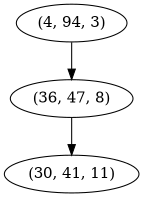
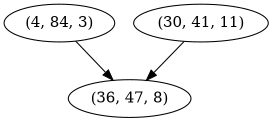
node "(4, 94, 3)": label "(4, 94, 3)" -> "(4, 84, 3)"
edge "(36, 47, 8)" -> "(30, 41, 11)": reversed
